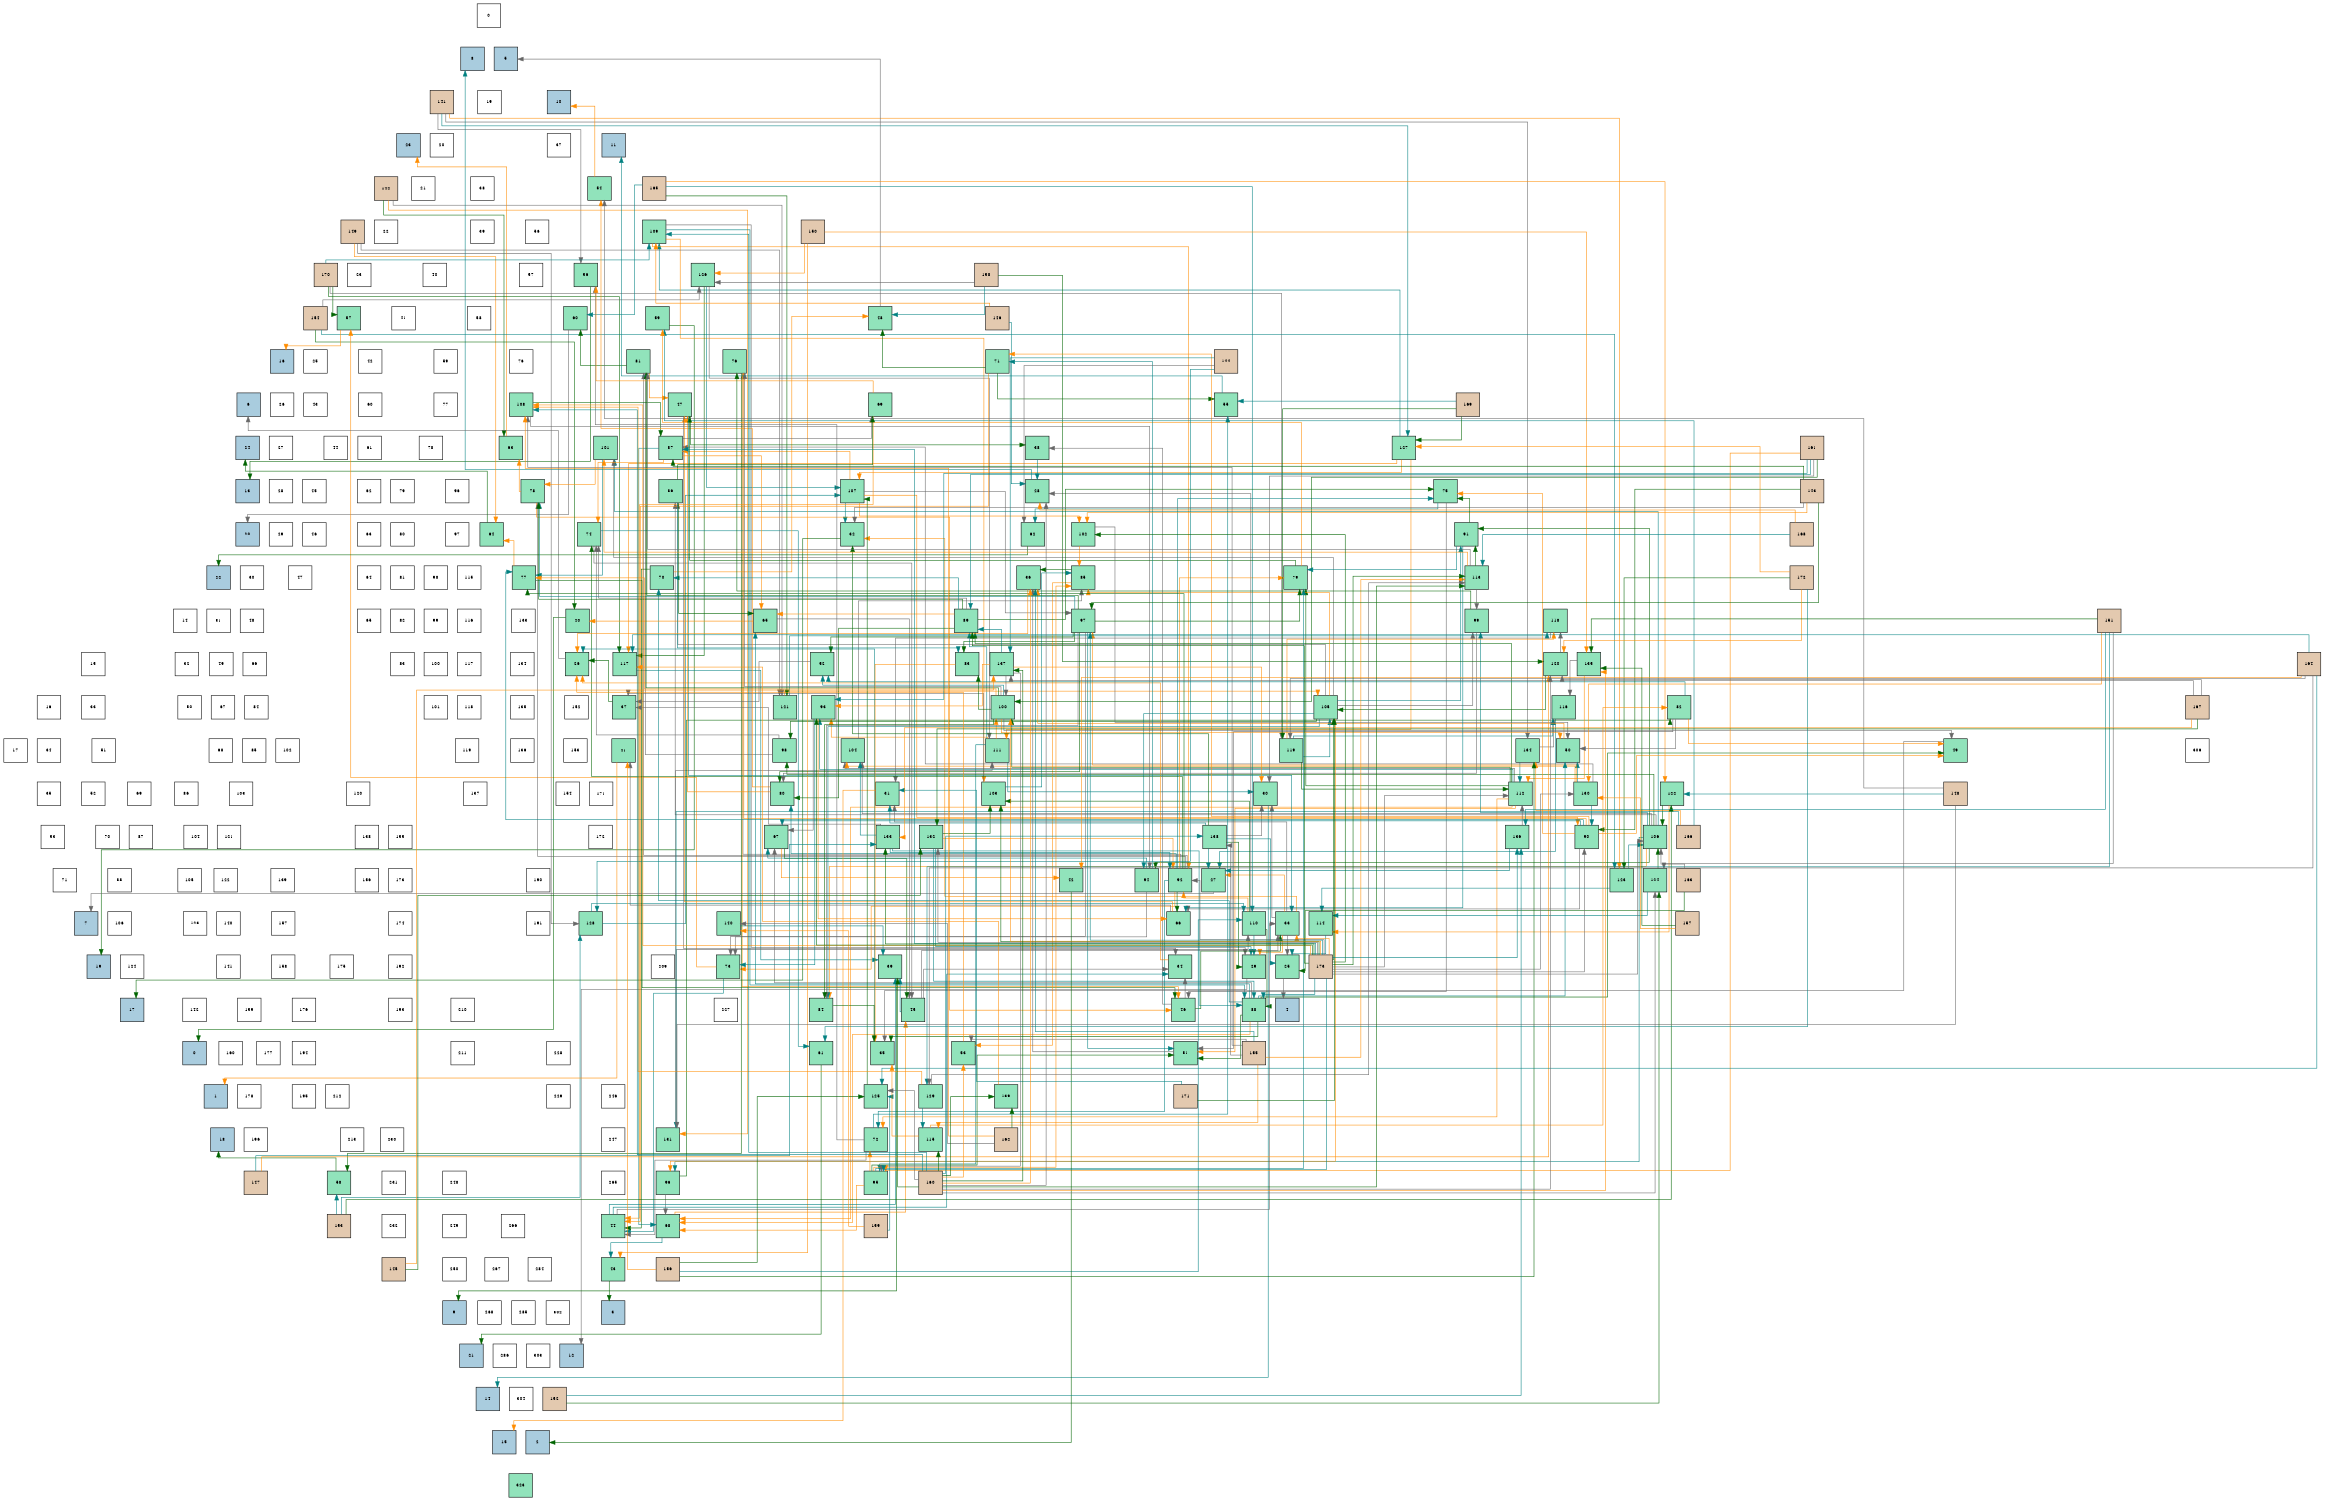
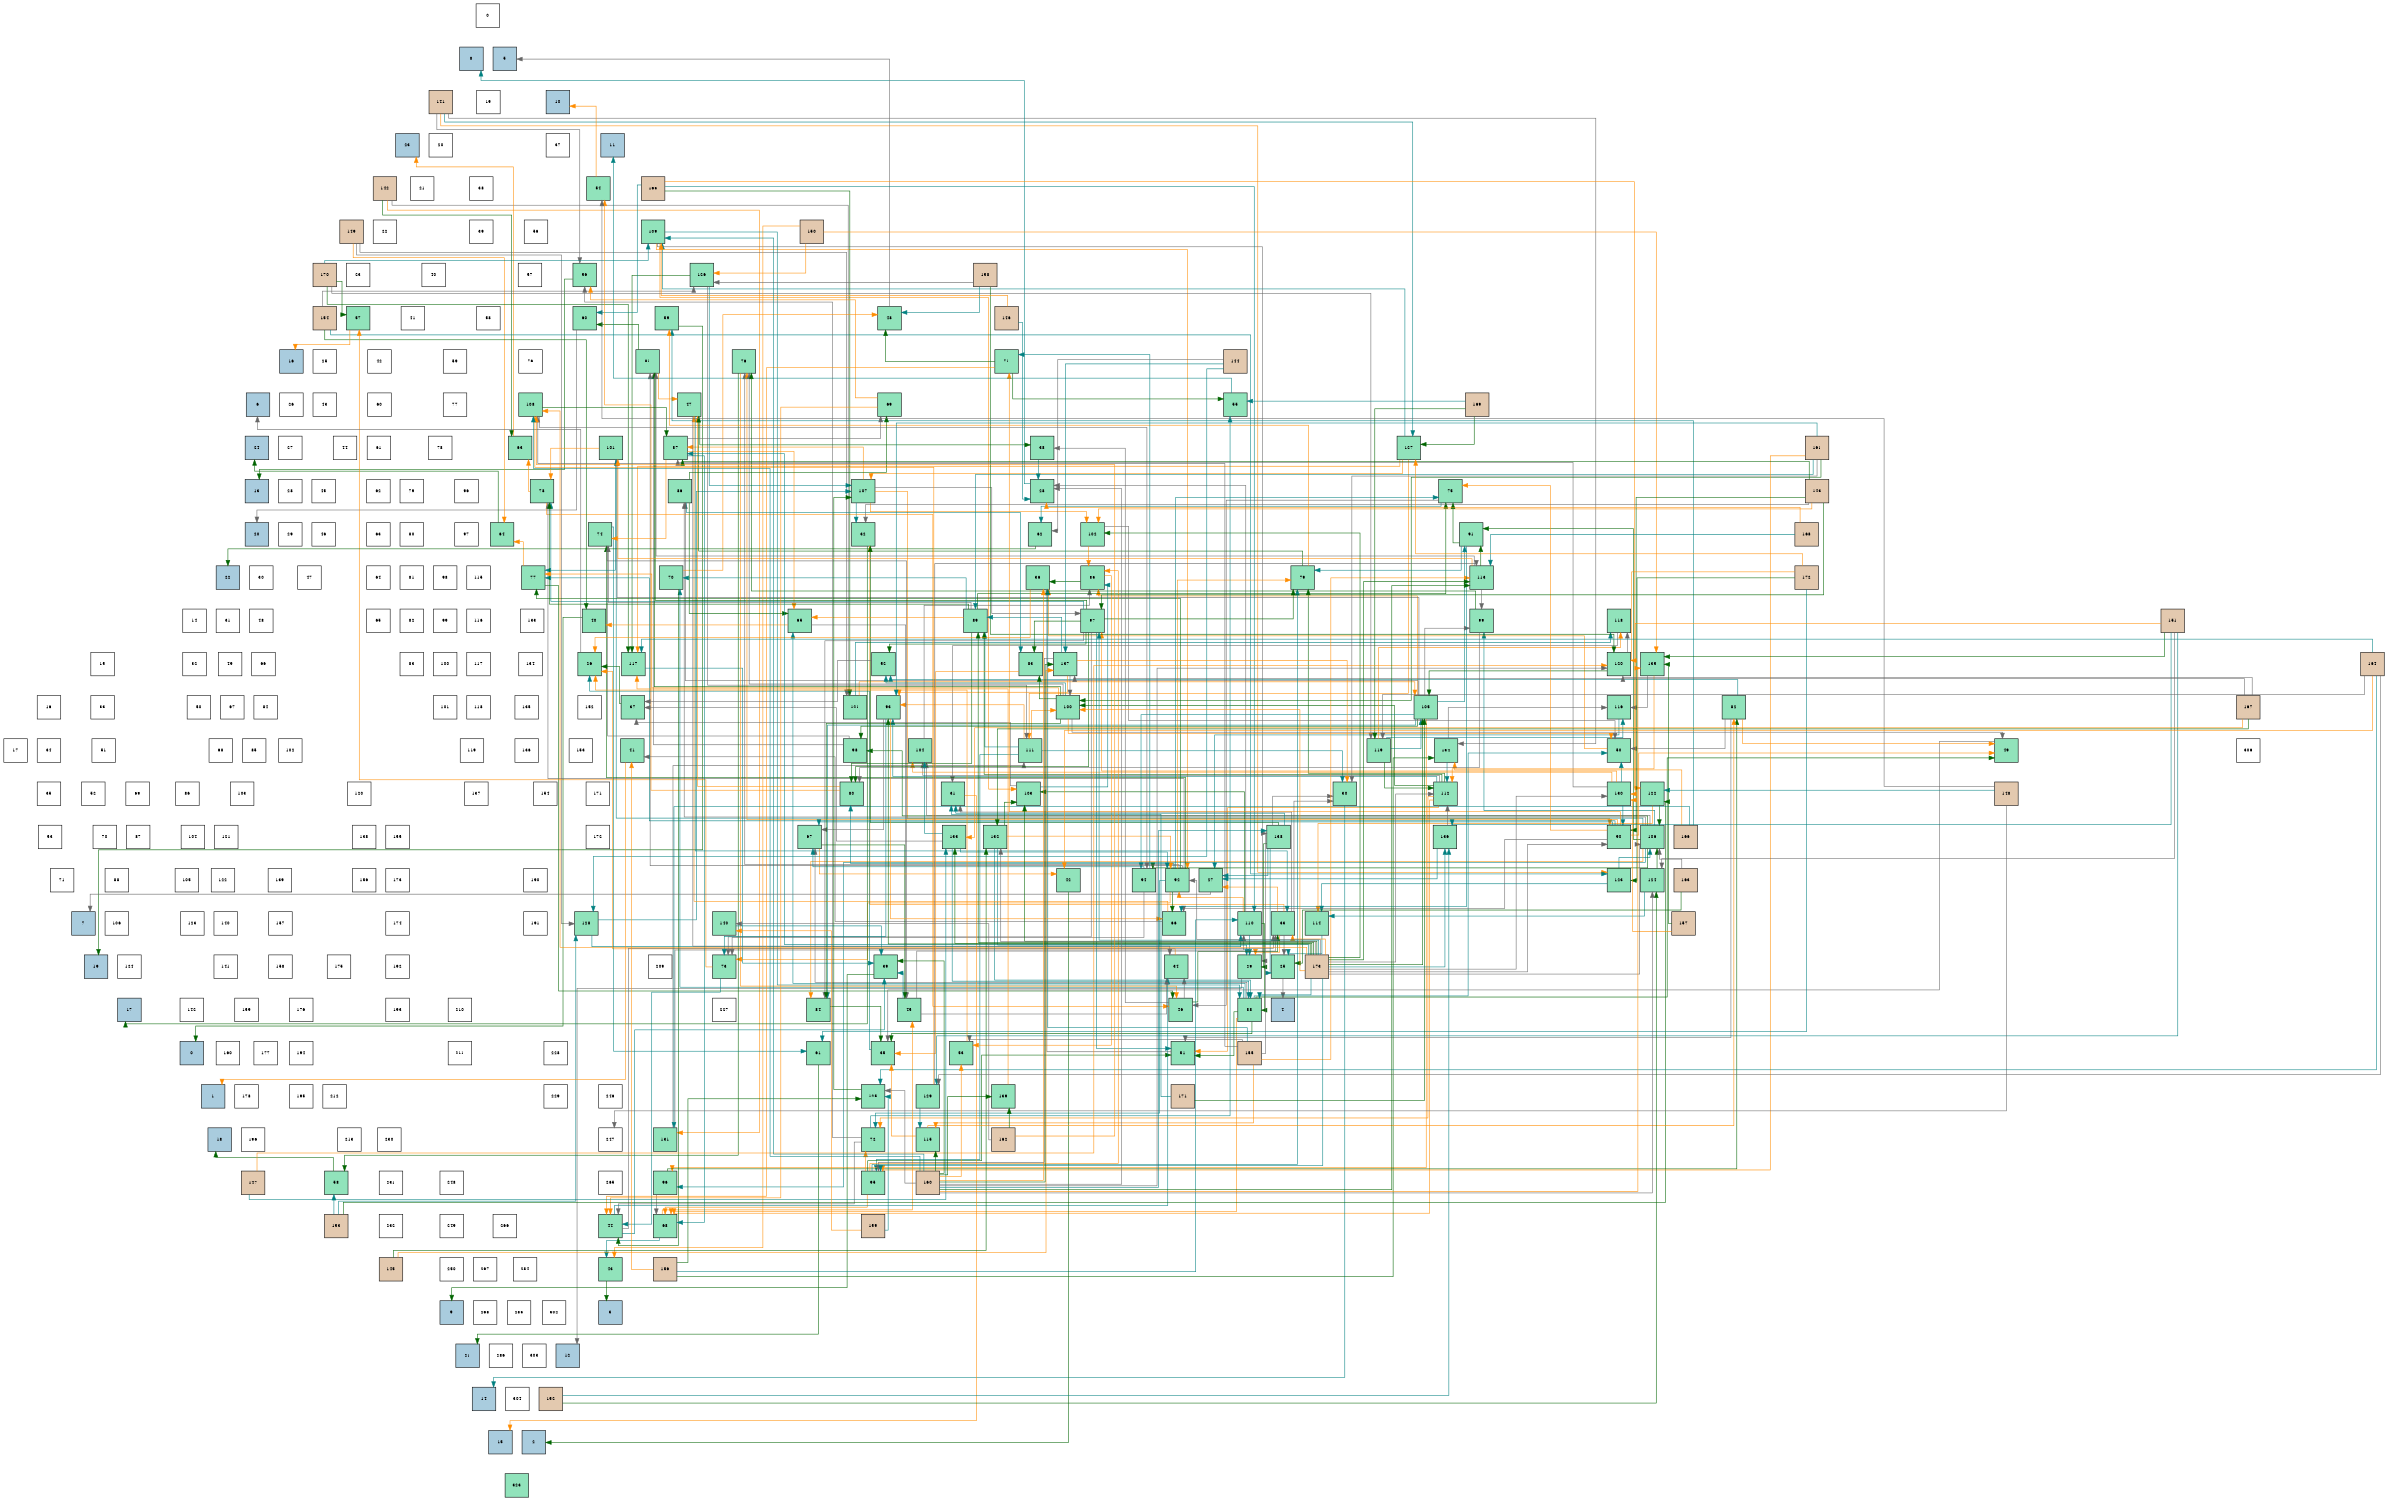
edge "148" -> "131": now "148" -> "247"
